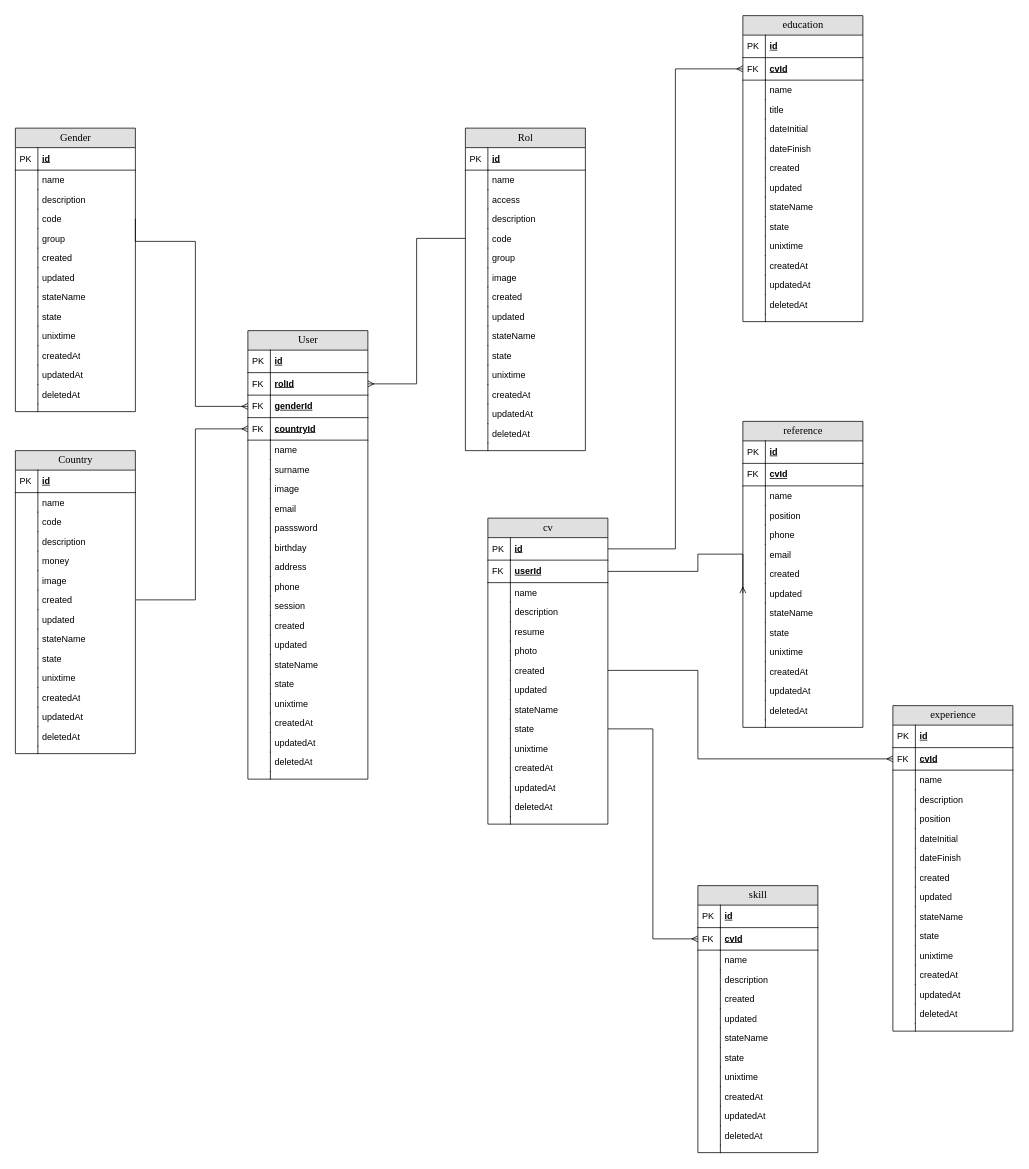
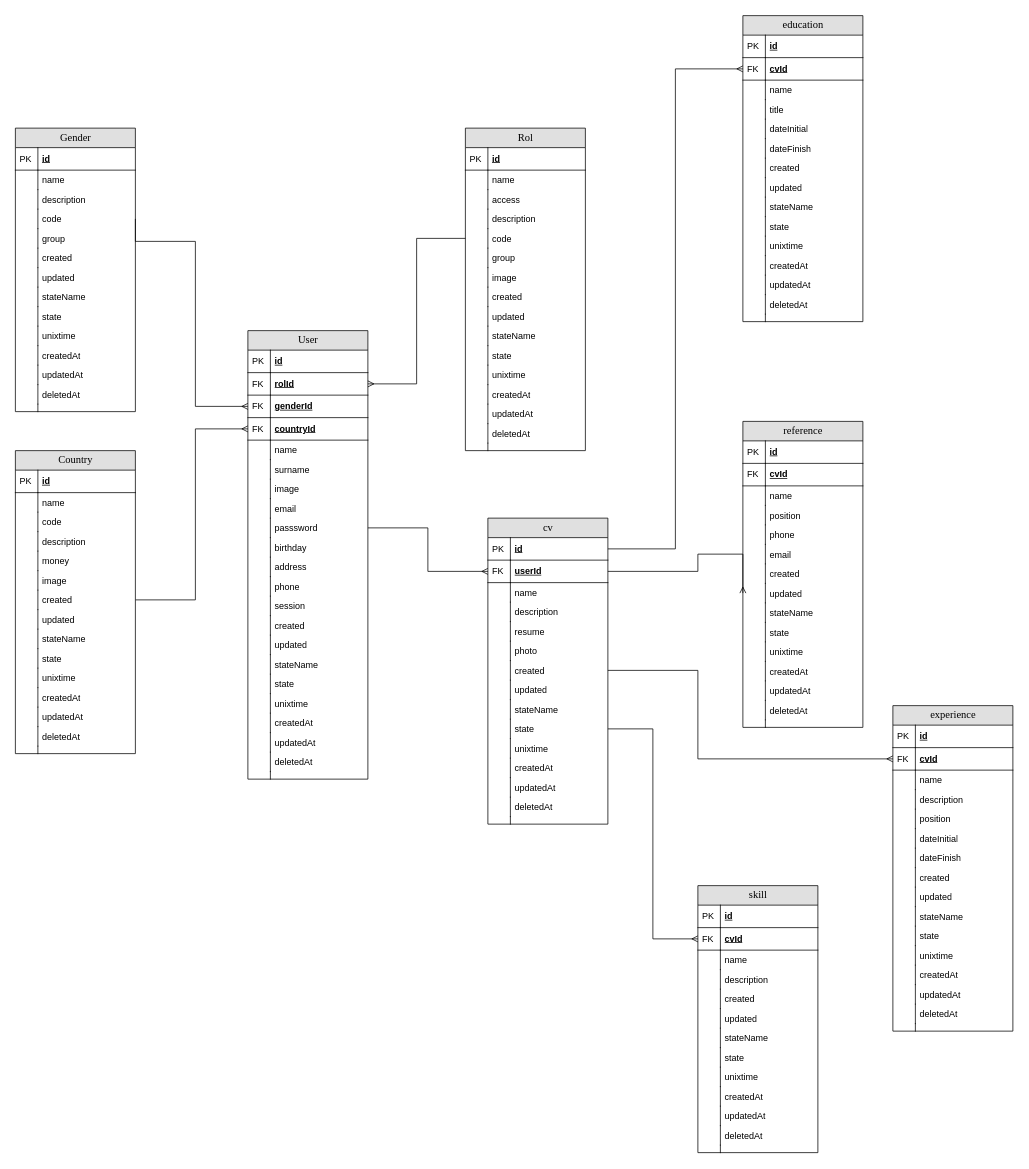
edge "passsword" -> "userId": added
